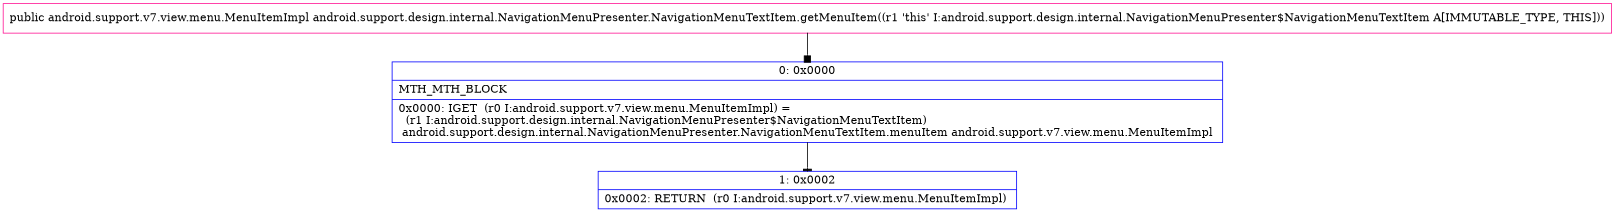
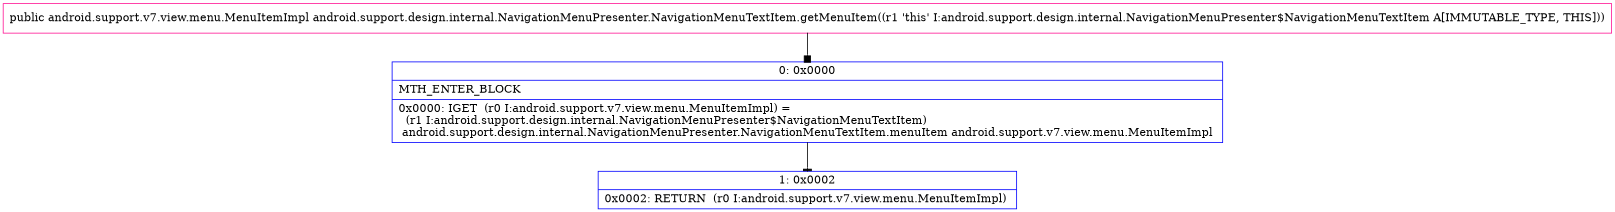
node "0: 0x0000": text "MTH_MTH_BLOCK" -> "MTH_ENTER_BLOCK"
